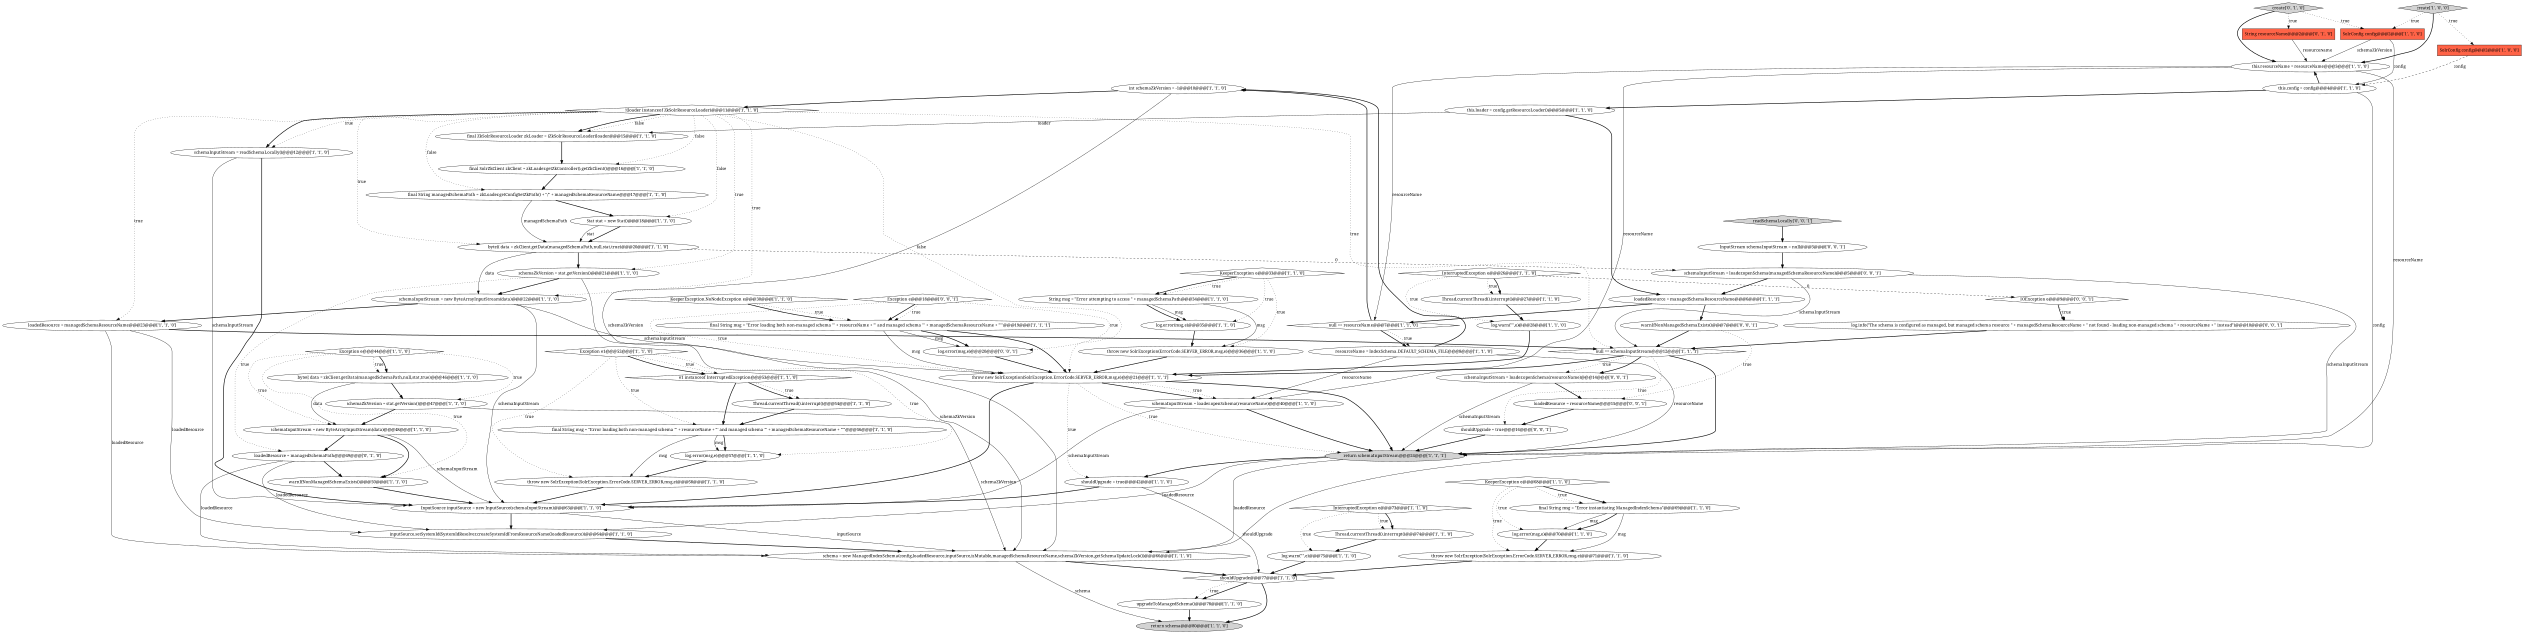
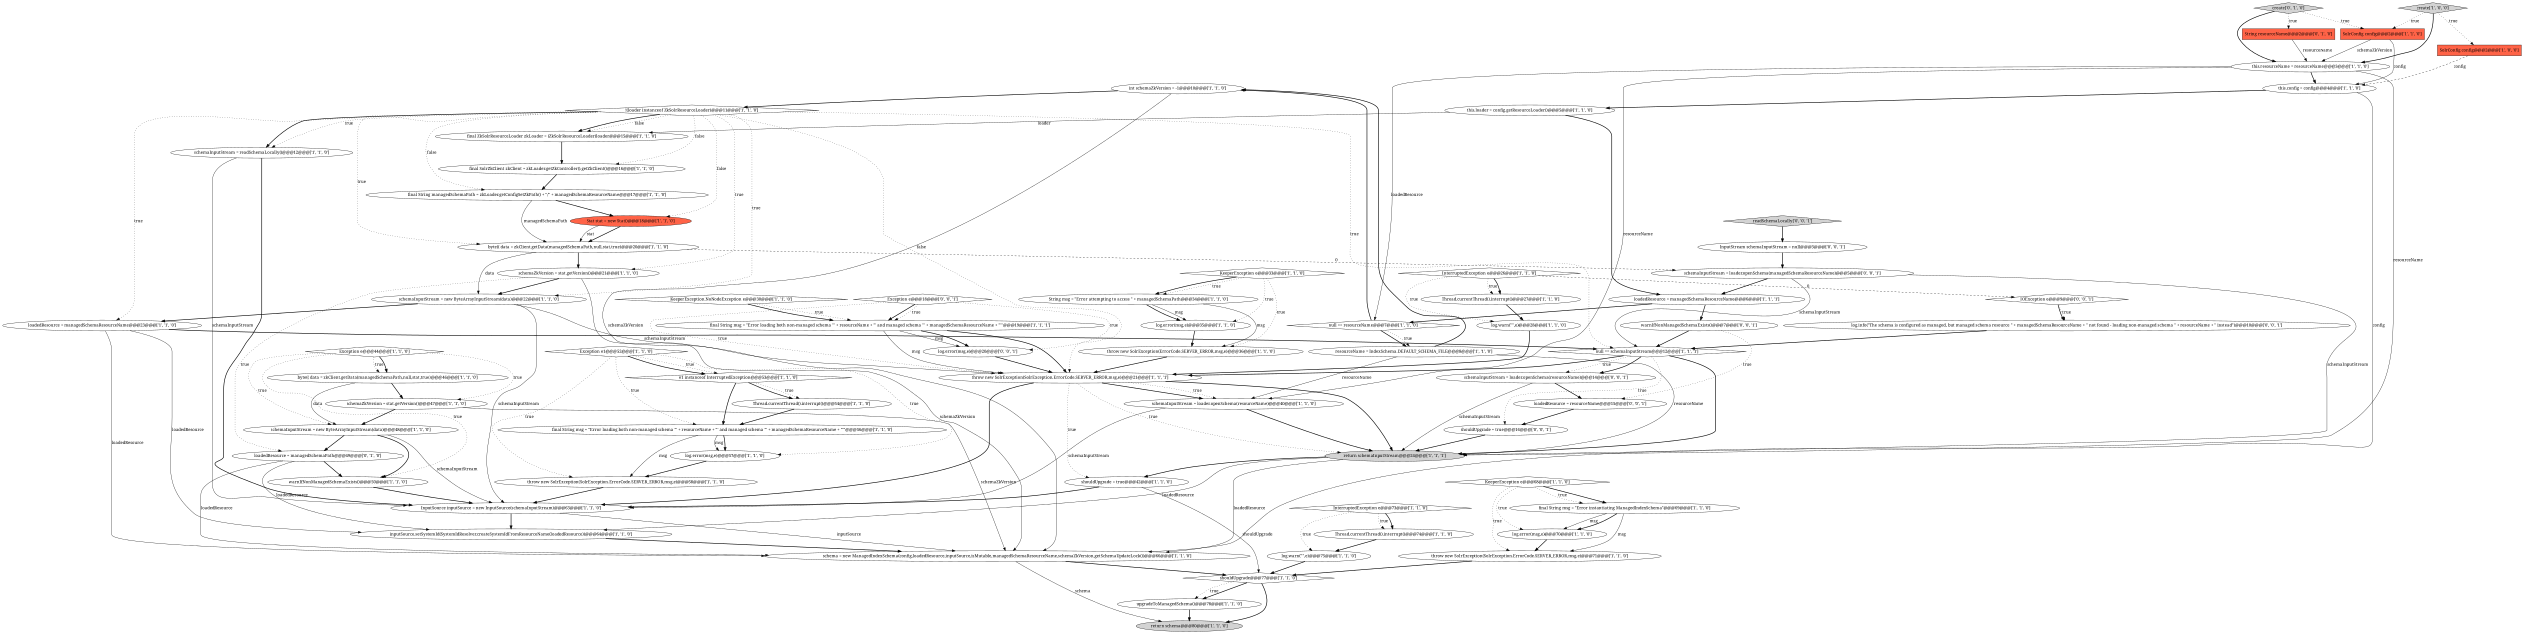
edge "this.config = config@@@4@@@['1', '1', '0']" -> "this.resourceName = resourceName@@@3@@@['1', '1', '0']": reversed
edge "this.resourceName = resourceName@@@3@@@['1', '1', '0']" -> "null == resourceName@@@7@@@['1', '1', '0']": label "resourceName" -> "loadedResource"
node "Stat stat = new Stat()@@@18@@@['1', '1', '0']": fillcolor white -> tomato
